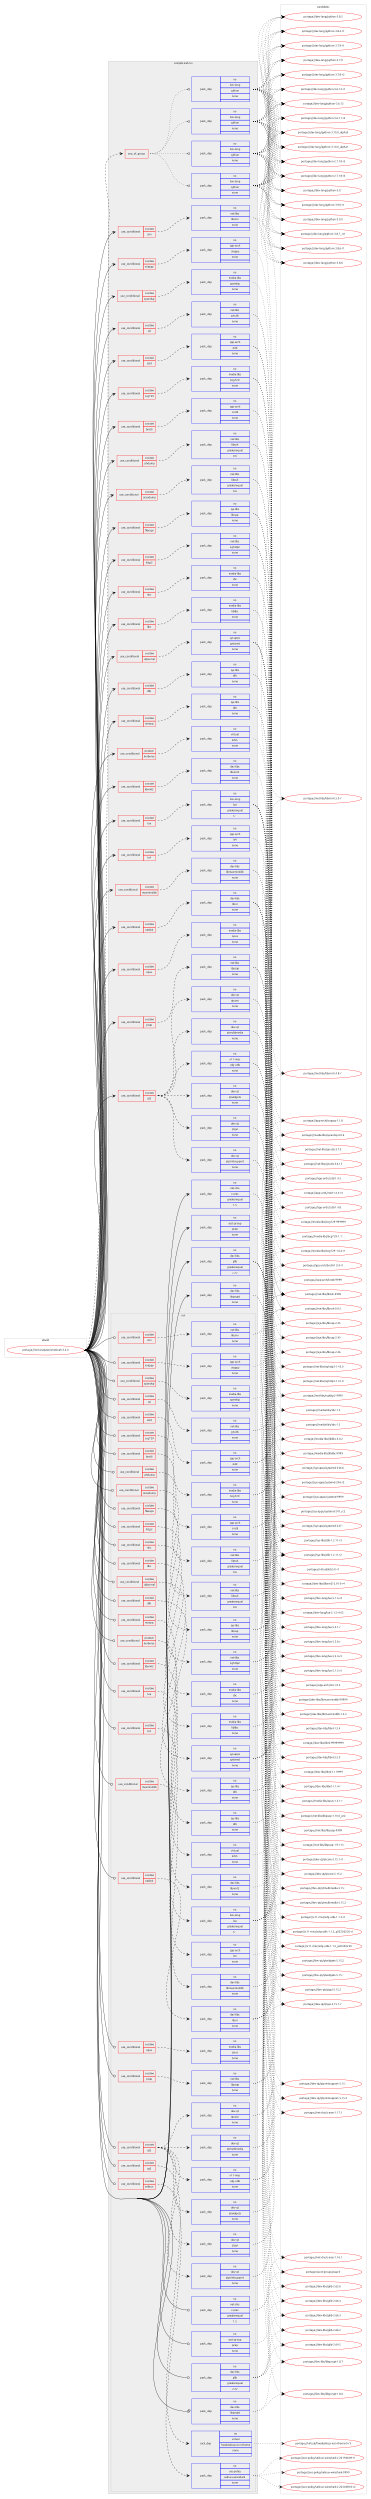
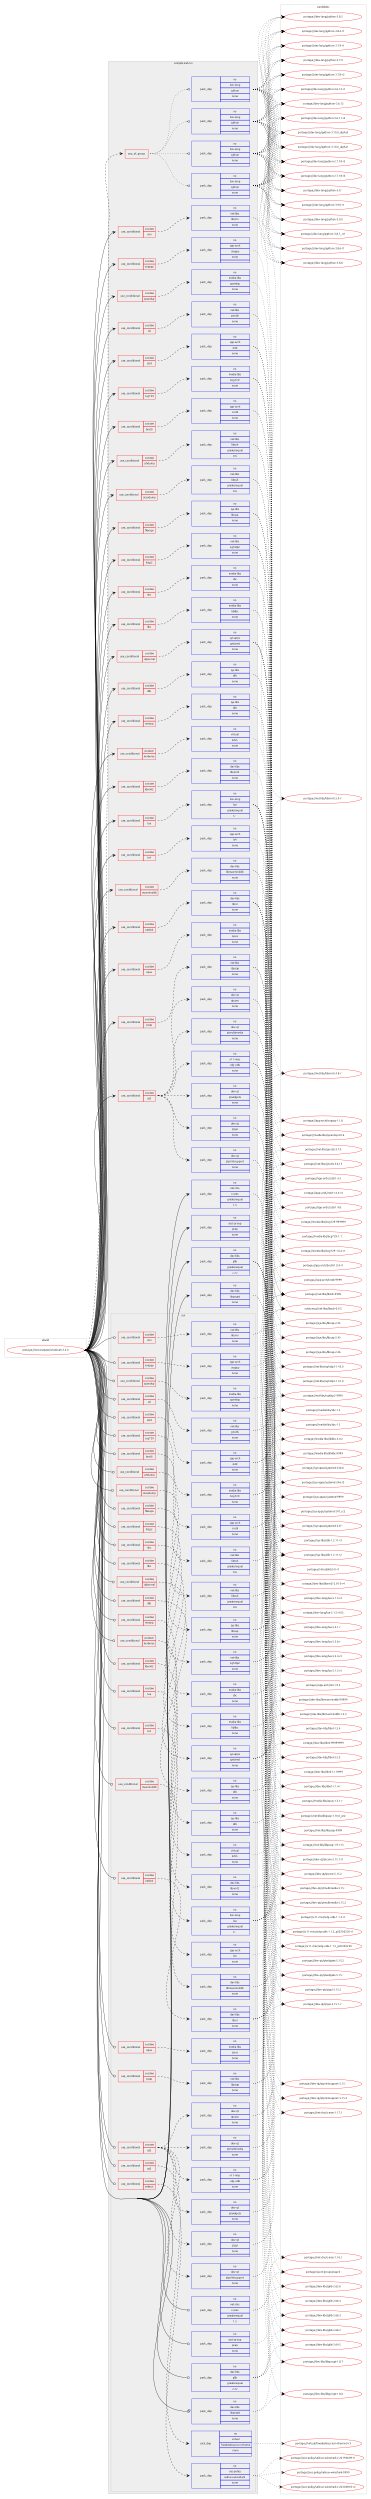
node "portage://net-libs/libssh-0.9.5": label "portage://net-libs/libssh-0.9.5" -> "sshdump://net-libs/libssh-0.9.5"
